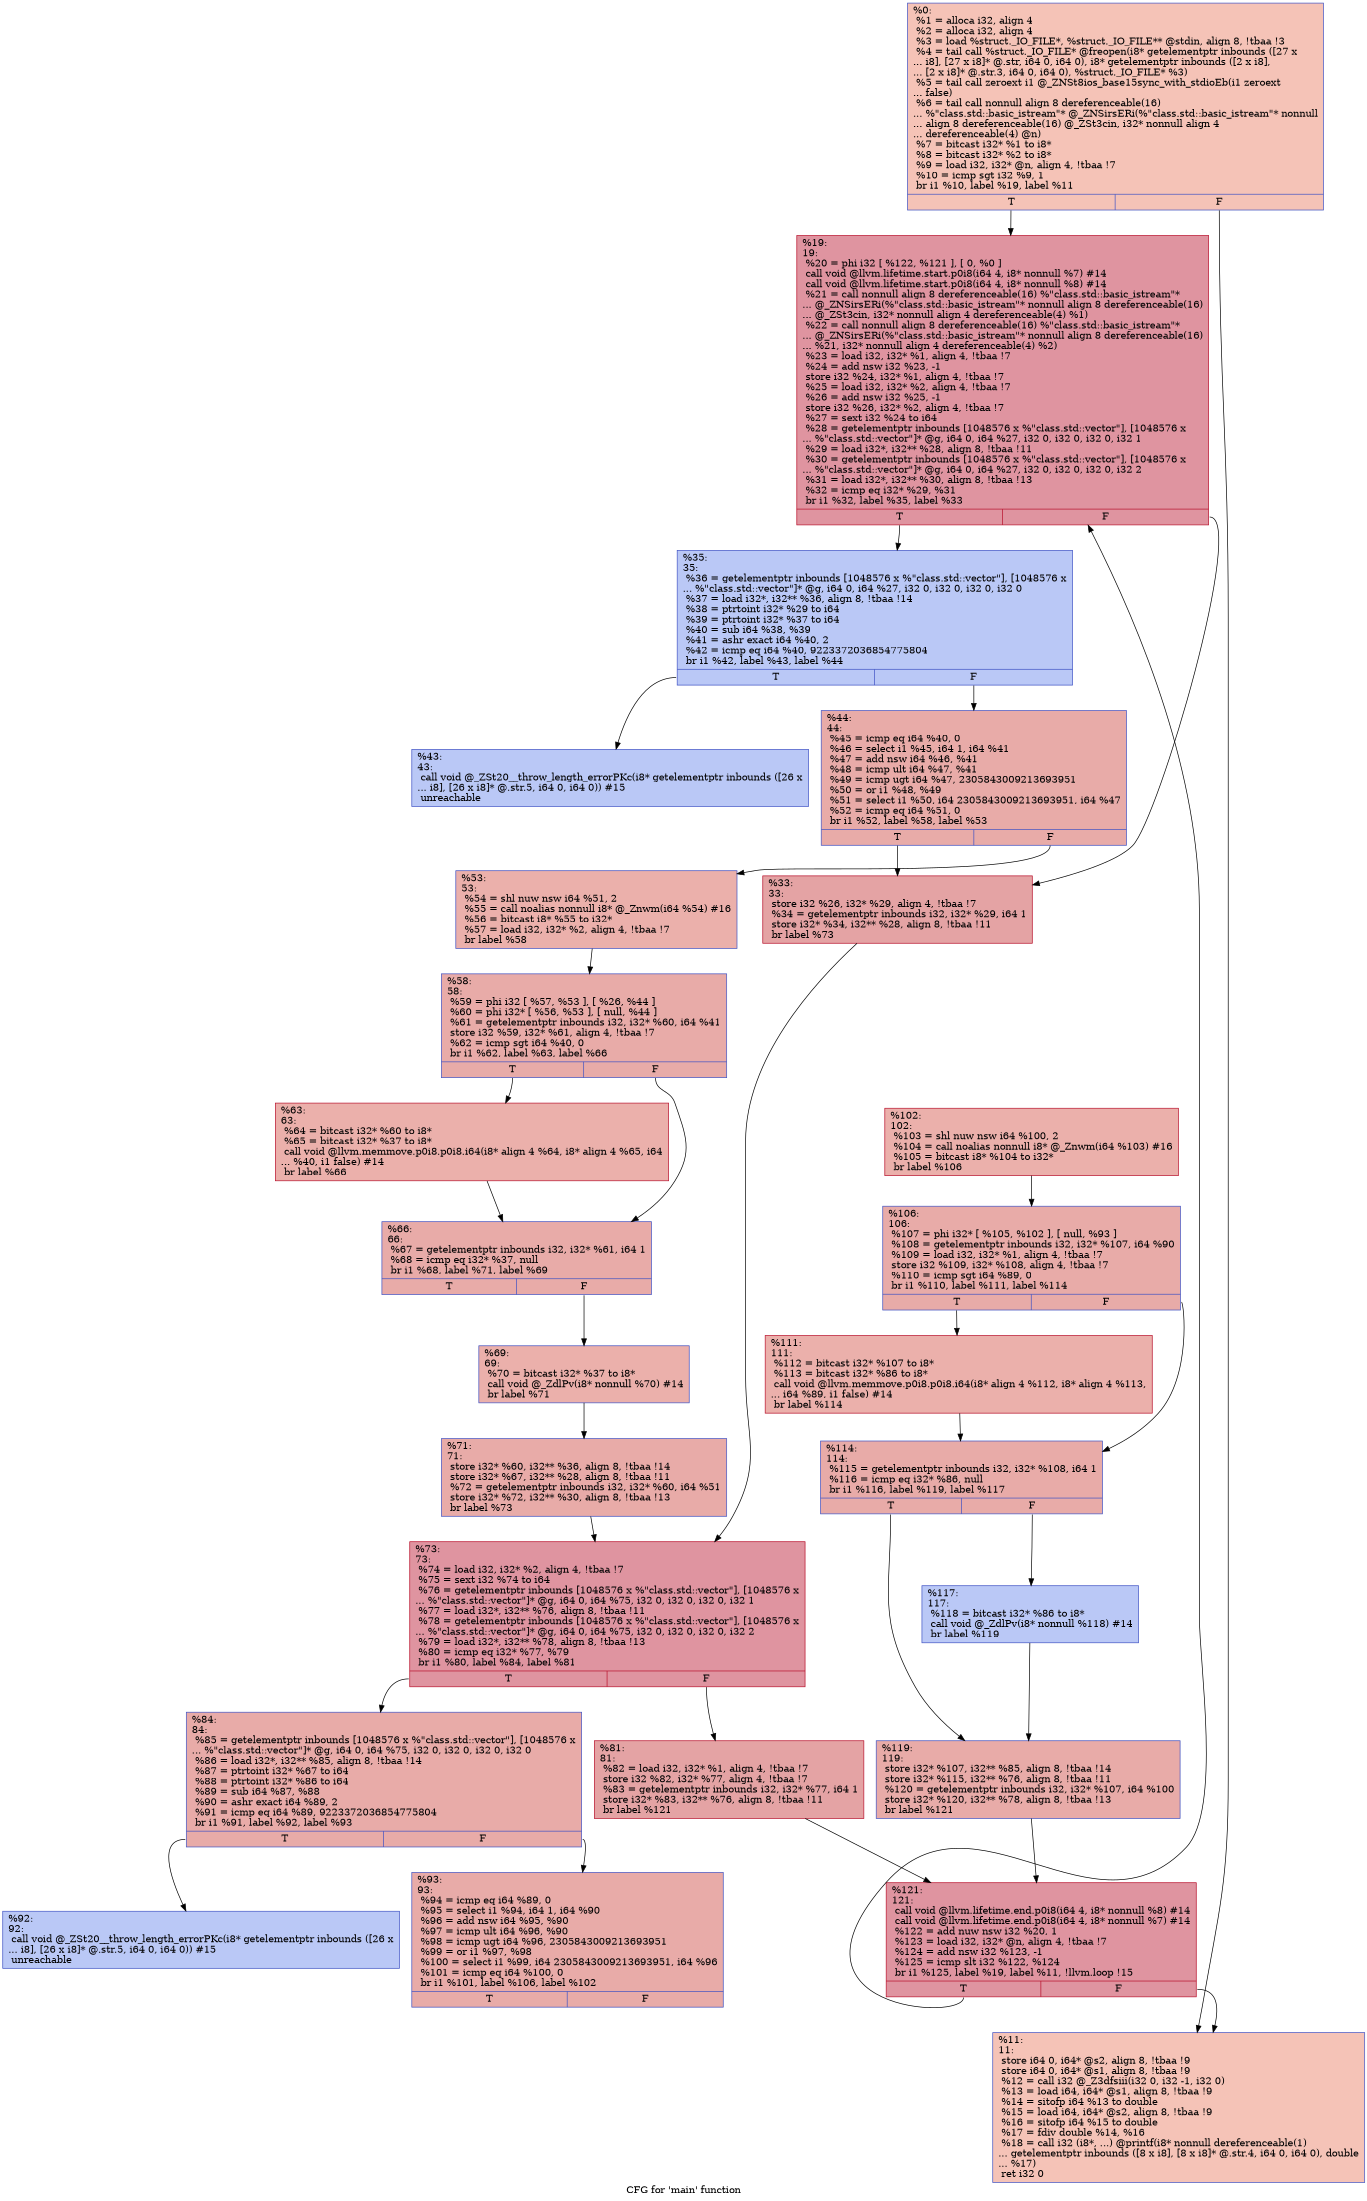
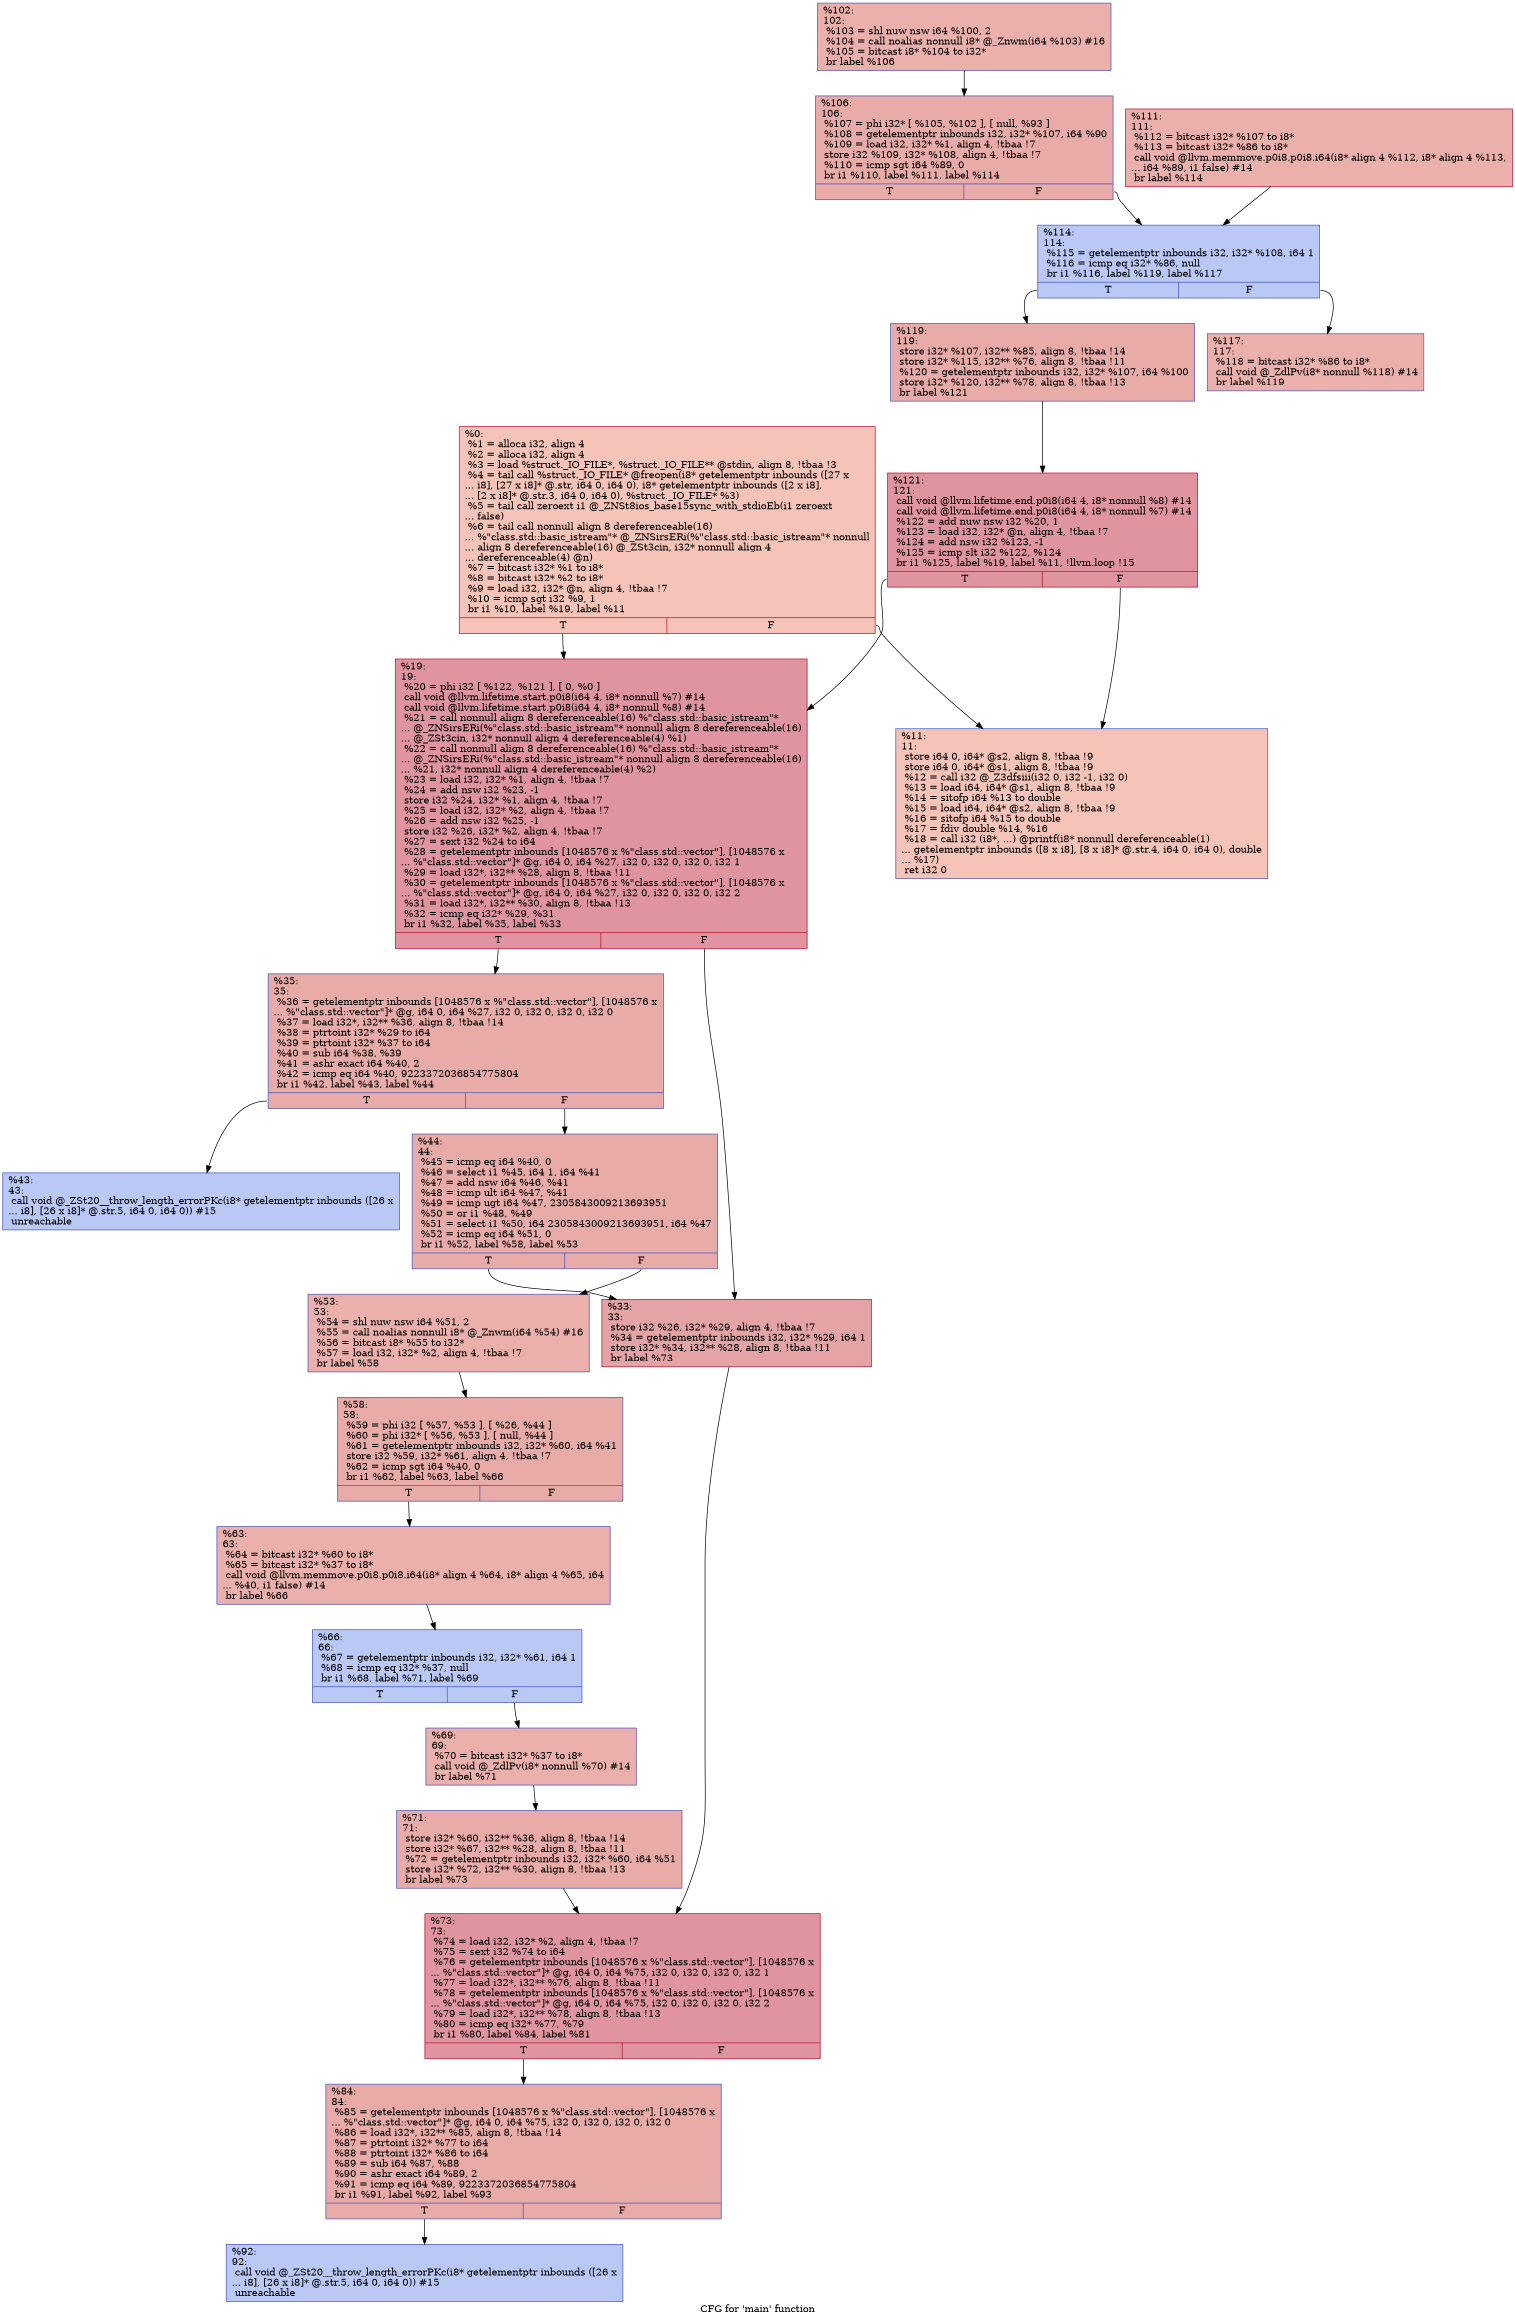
node "%0:": color #3d50c3ff -> #b70d28ff
node "%35:": fillcolor #6282ea70 -> #cc403a70
node "%63:": color #b70d28ff -> #3d50c3ff
node "%102:": color #b70d28ff -> #3d50c3ff
edge "%58:" -> "%66:": removed
node "%66:": fillcolor #cc403a70 -> #6282ea70
edge "%106:" -> "%111:": removed
node "%114:": fillcolor #cc403a70 -> #6282ea70
node "%117:": fillcolor #6282ea70 -> #d24b4070
edge "%117:" -> "%119:": removed
node "%84:": text "%87 = ptrtoint i32* %67 to i64" -> "%87 = ptrtoint i32* %77 to i64"
node "%81:": removed
node "%93:": removed
